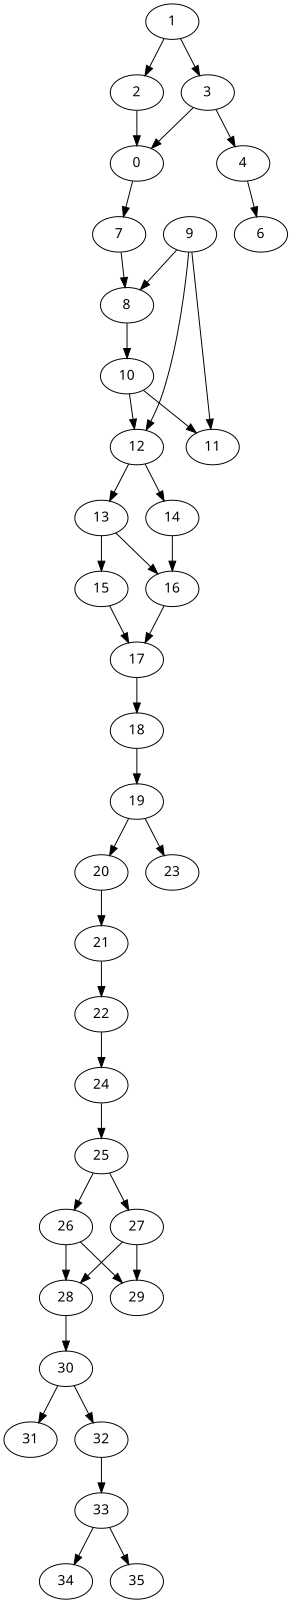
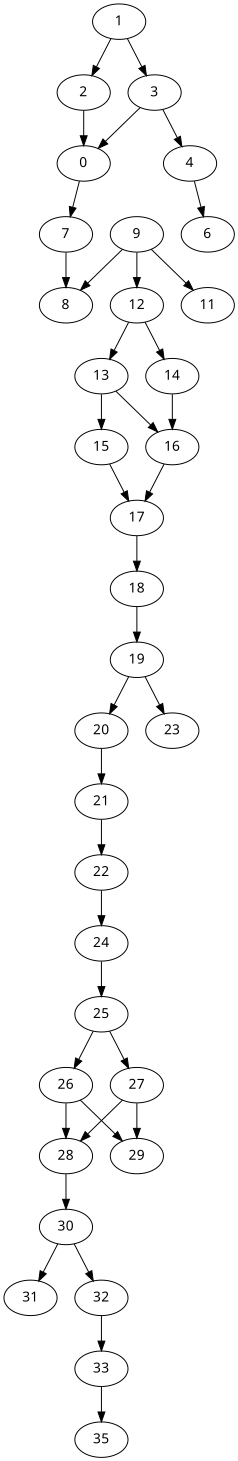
node "10": removed
node "34": removed
